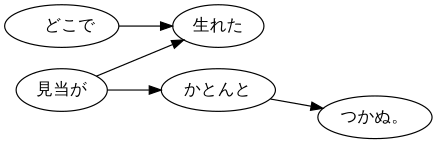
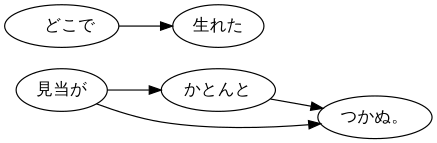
edge "見当が" -> "生れた": now "見当が" -> "つかぬ。"
